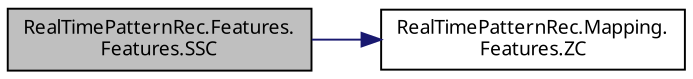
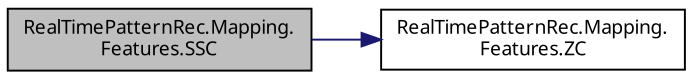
node "RealTimePatternRec.Features. Features.SSC": label "RealTimePatternRec.Features. Features.SSC" -> "RealTimePatternRec.Mapping. Features.SSC"
